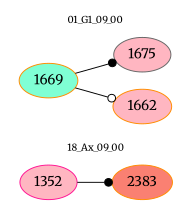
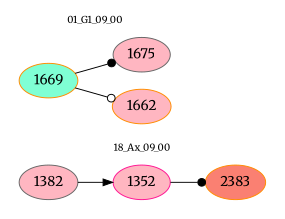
node "1382": added
